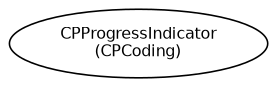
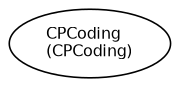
node "CPProgressIndicator (CPCoding)": label "CPProgressIndicator (CPCoding)" -> "CPCoding (CPCoding)"
